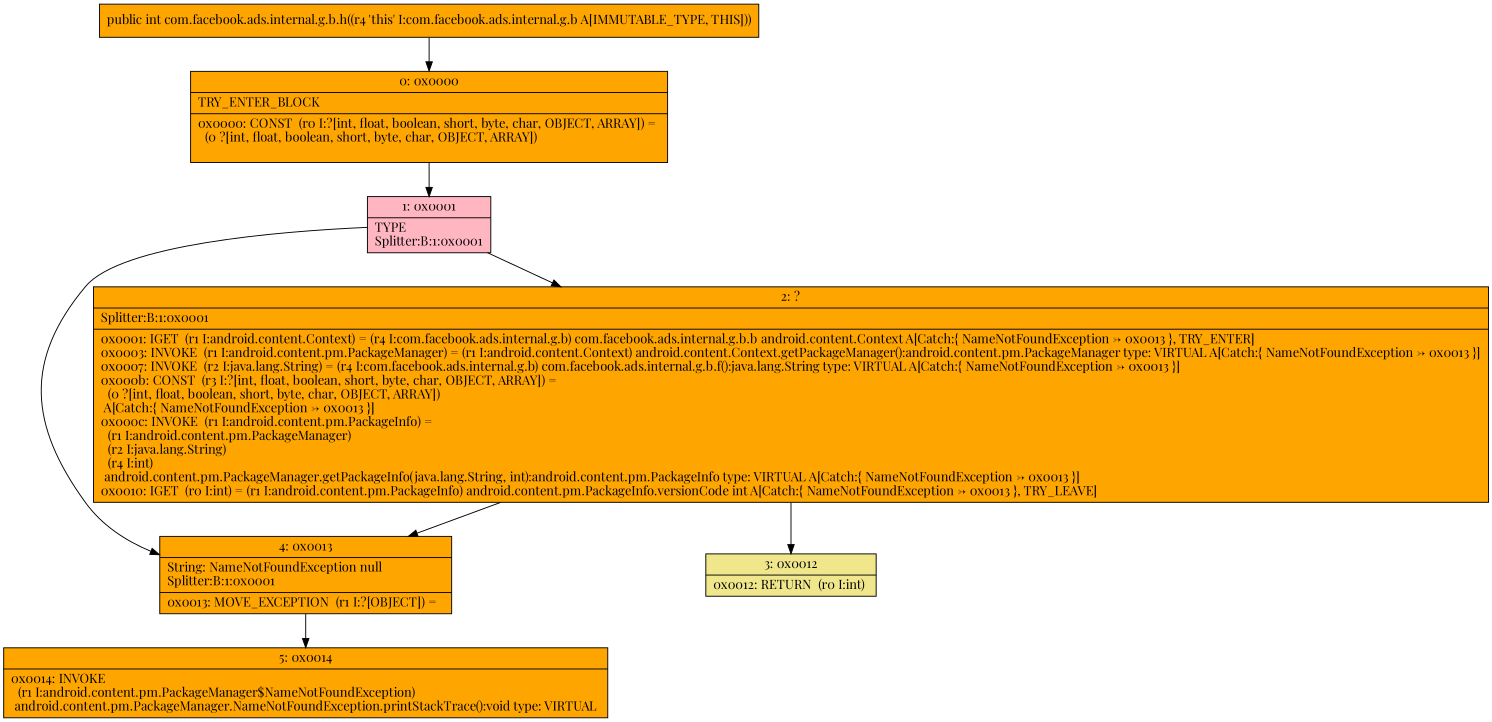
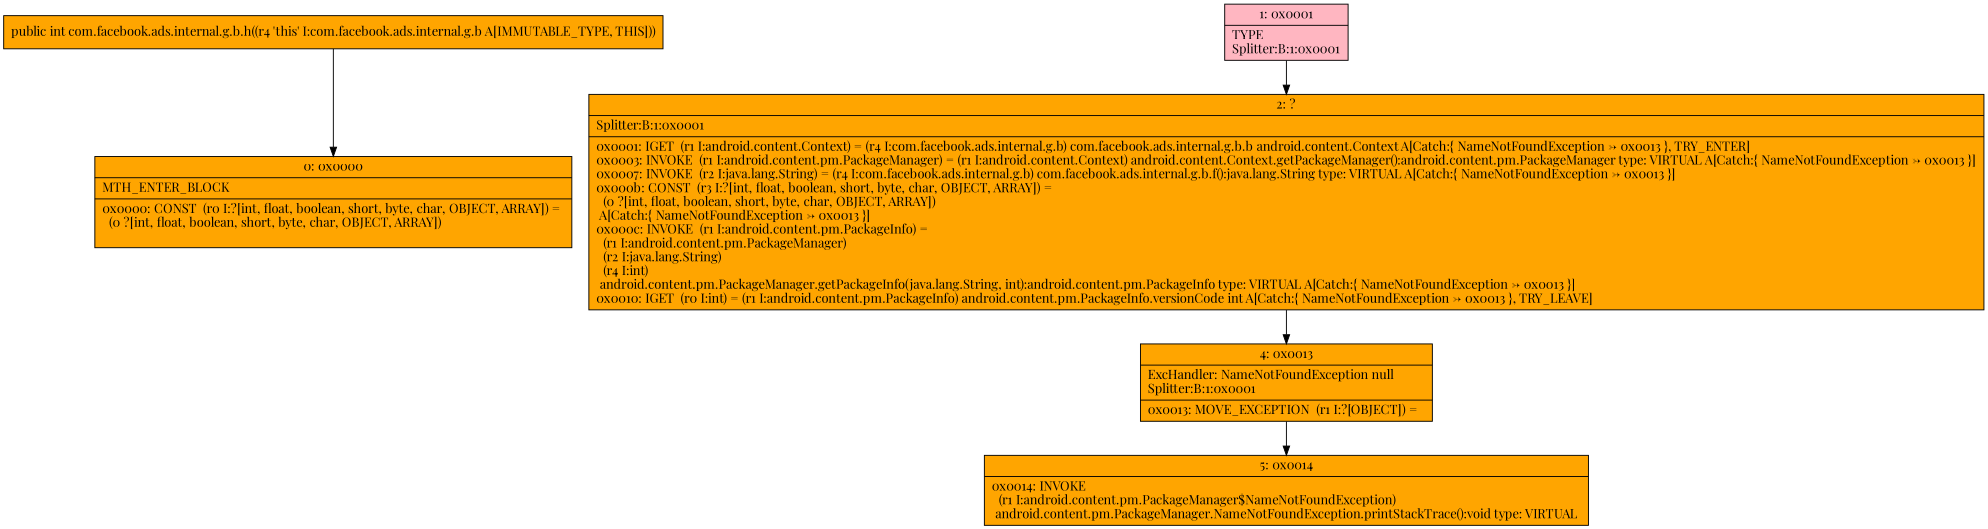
node "0: 0x0000": text "TRY_ENTER_BLOCK" -> "MTH_ENTER_BLOCK"
edge "0: 0x0000" -> "1: 0x0001": removed
edge "1: 0x0001" -> "4: 0x0013": removed
node "4: 0x0013": text "String: NameNotFoundException null" -> "ExcHandler: NameNotFoundException null"
node "3: 0x0012": removed
